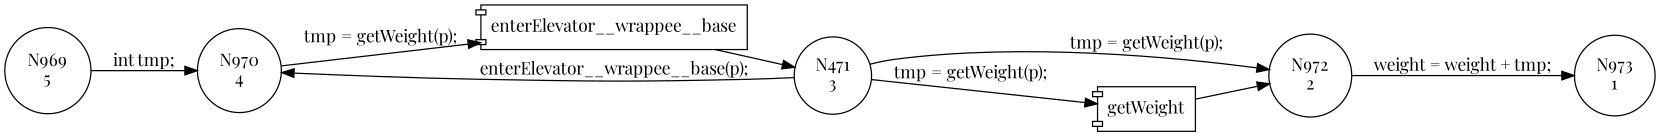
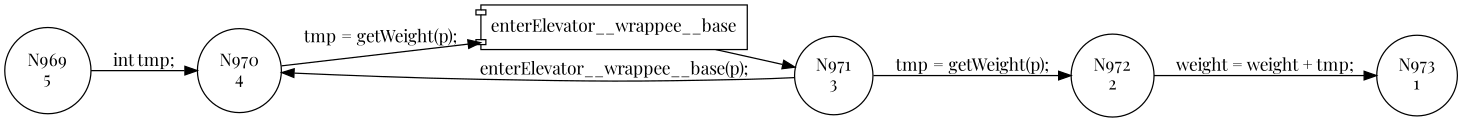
node "N471 3": label "N471 3" -> "N971 3"
node "getWeight": removed
